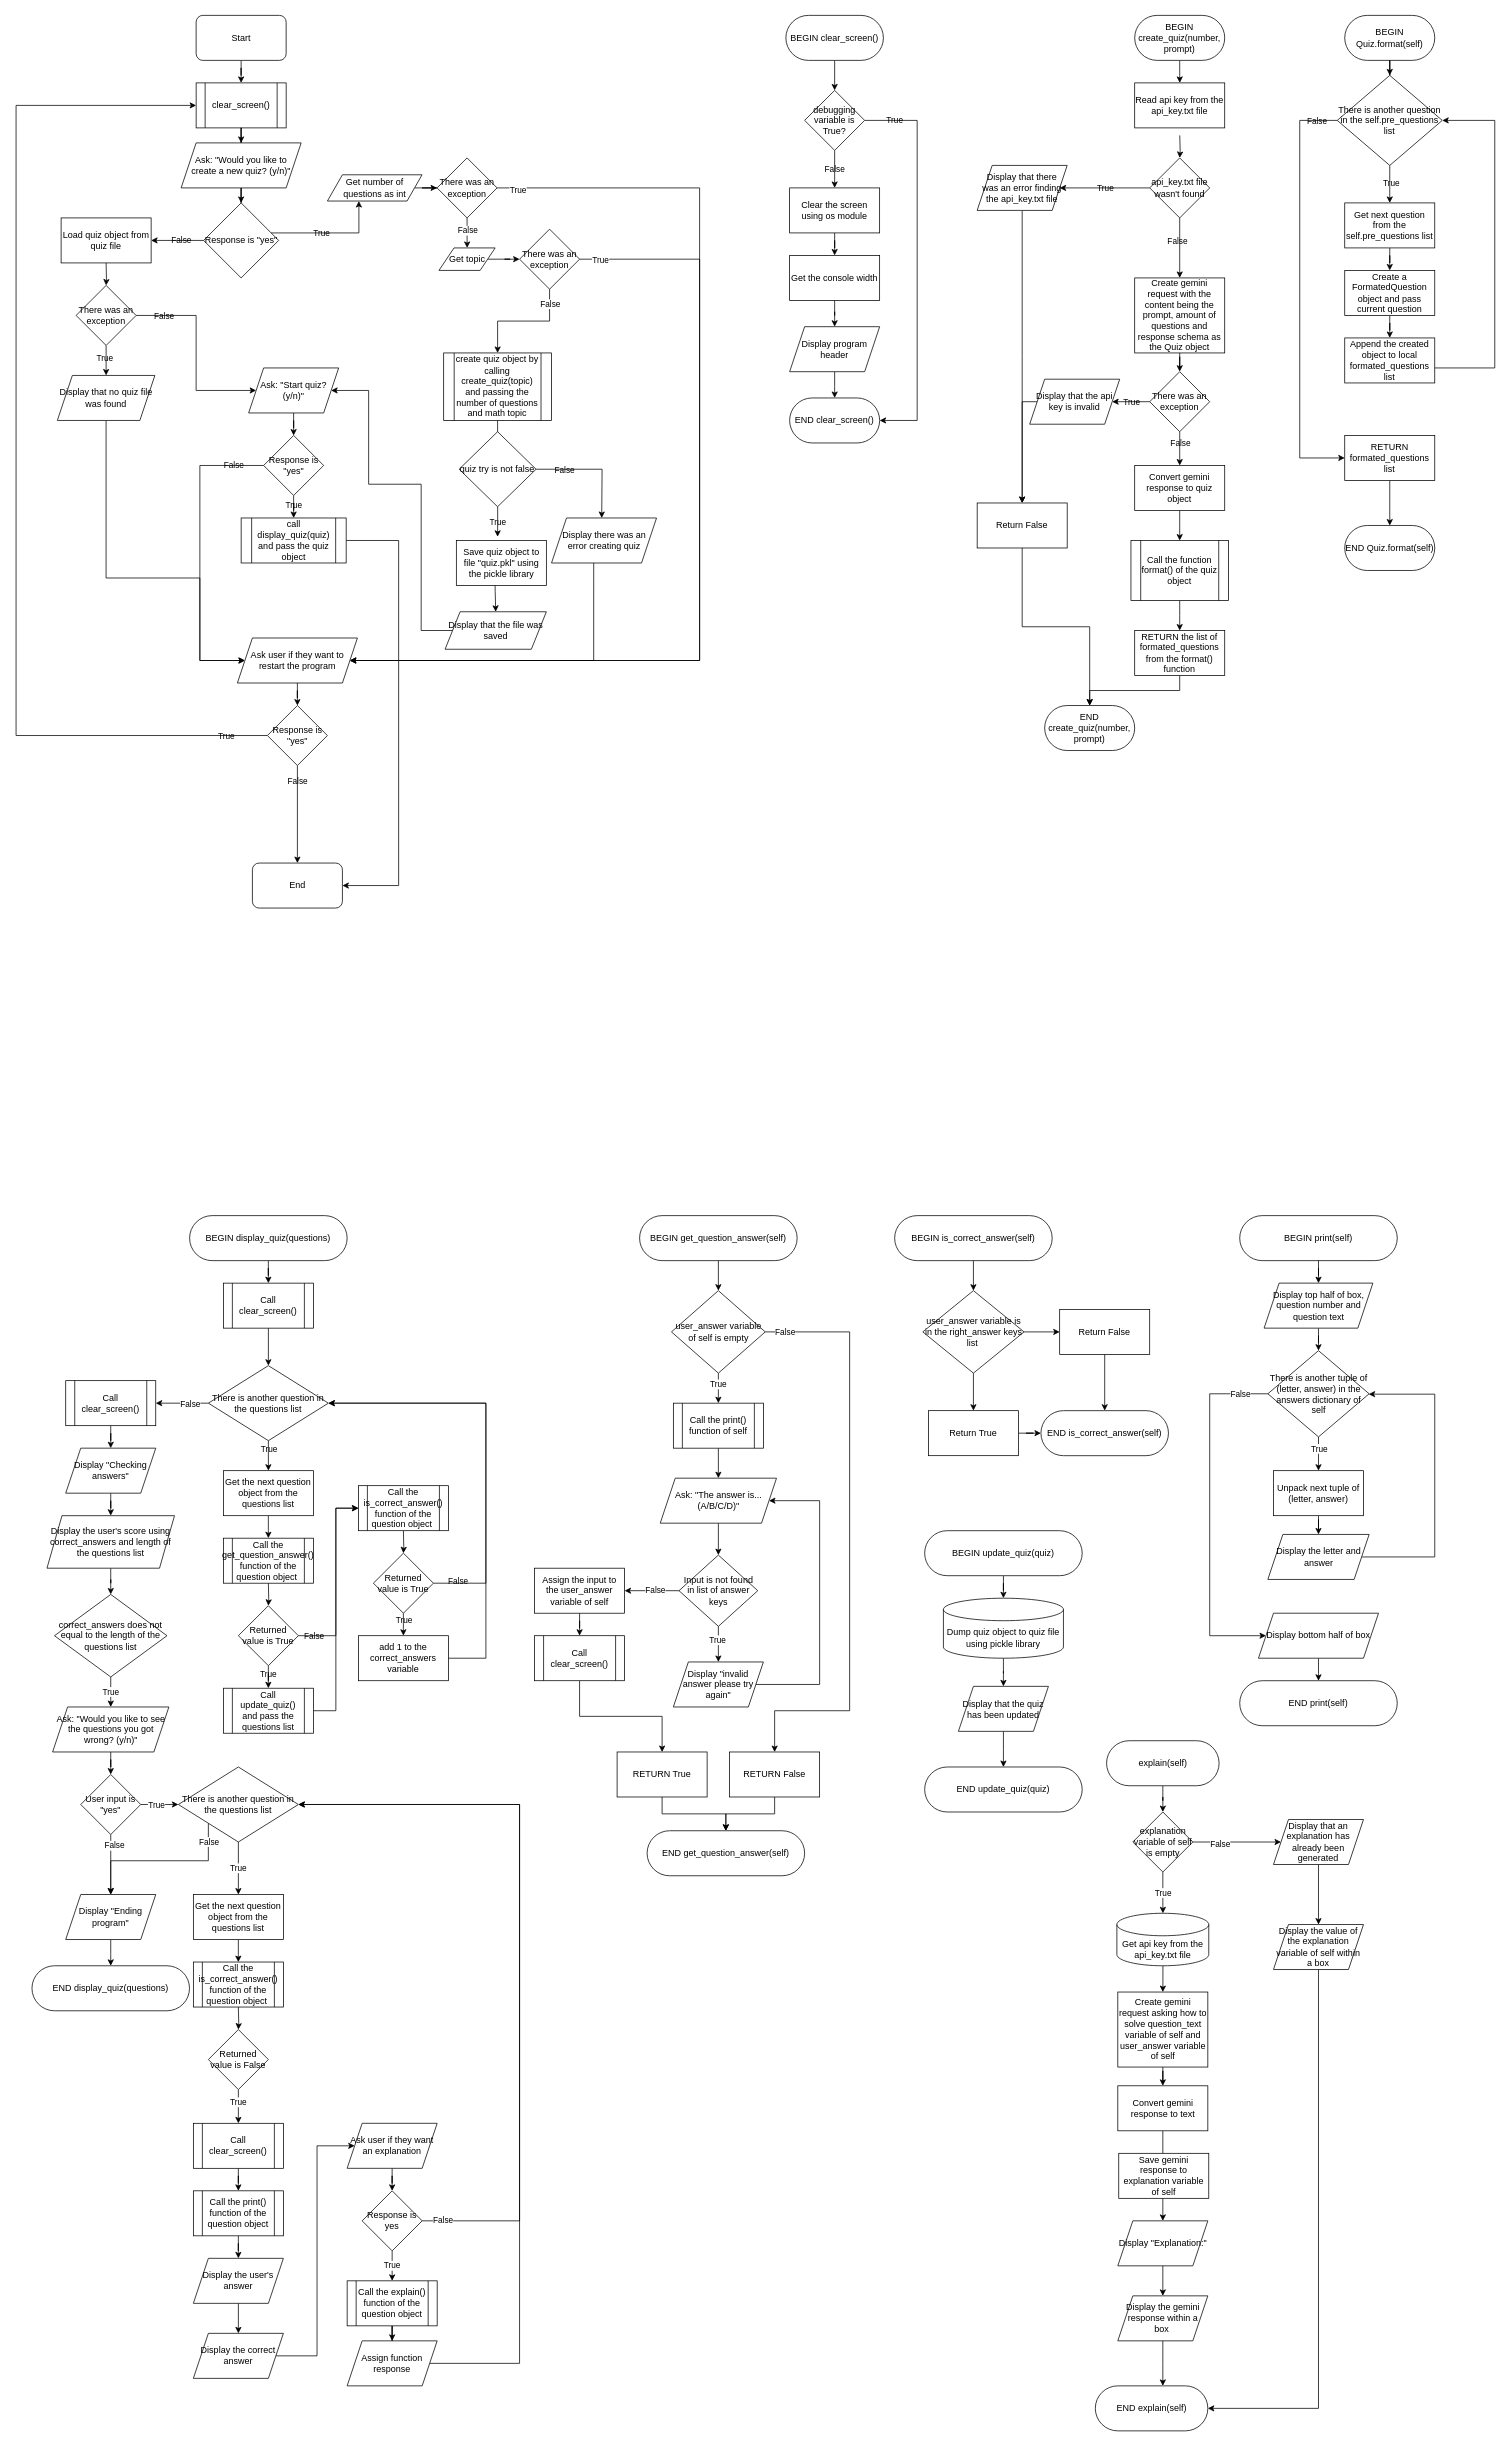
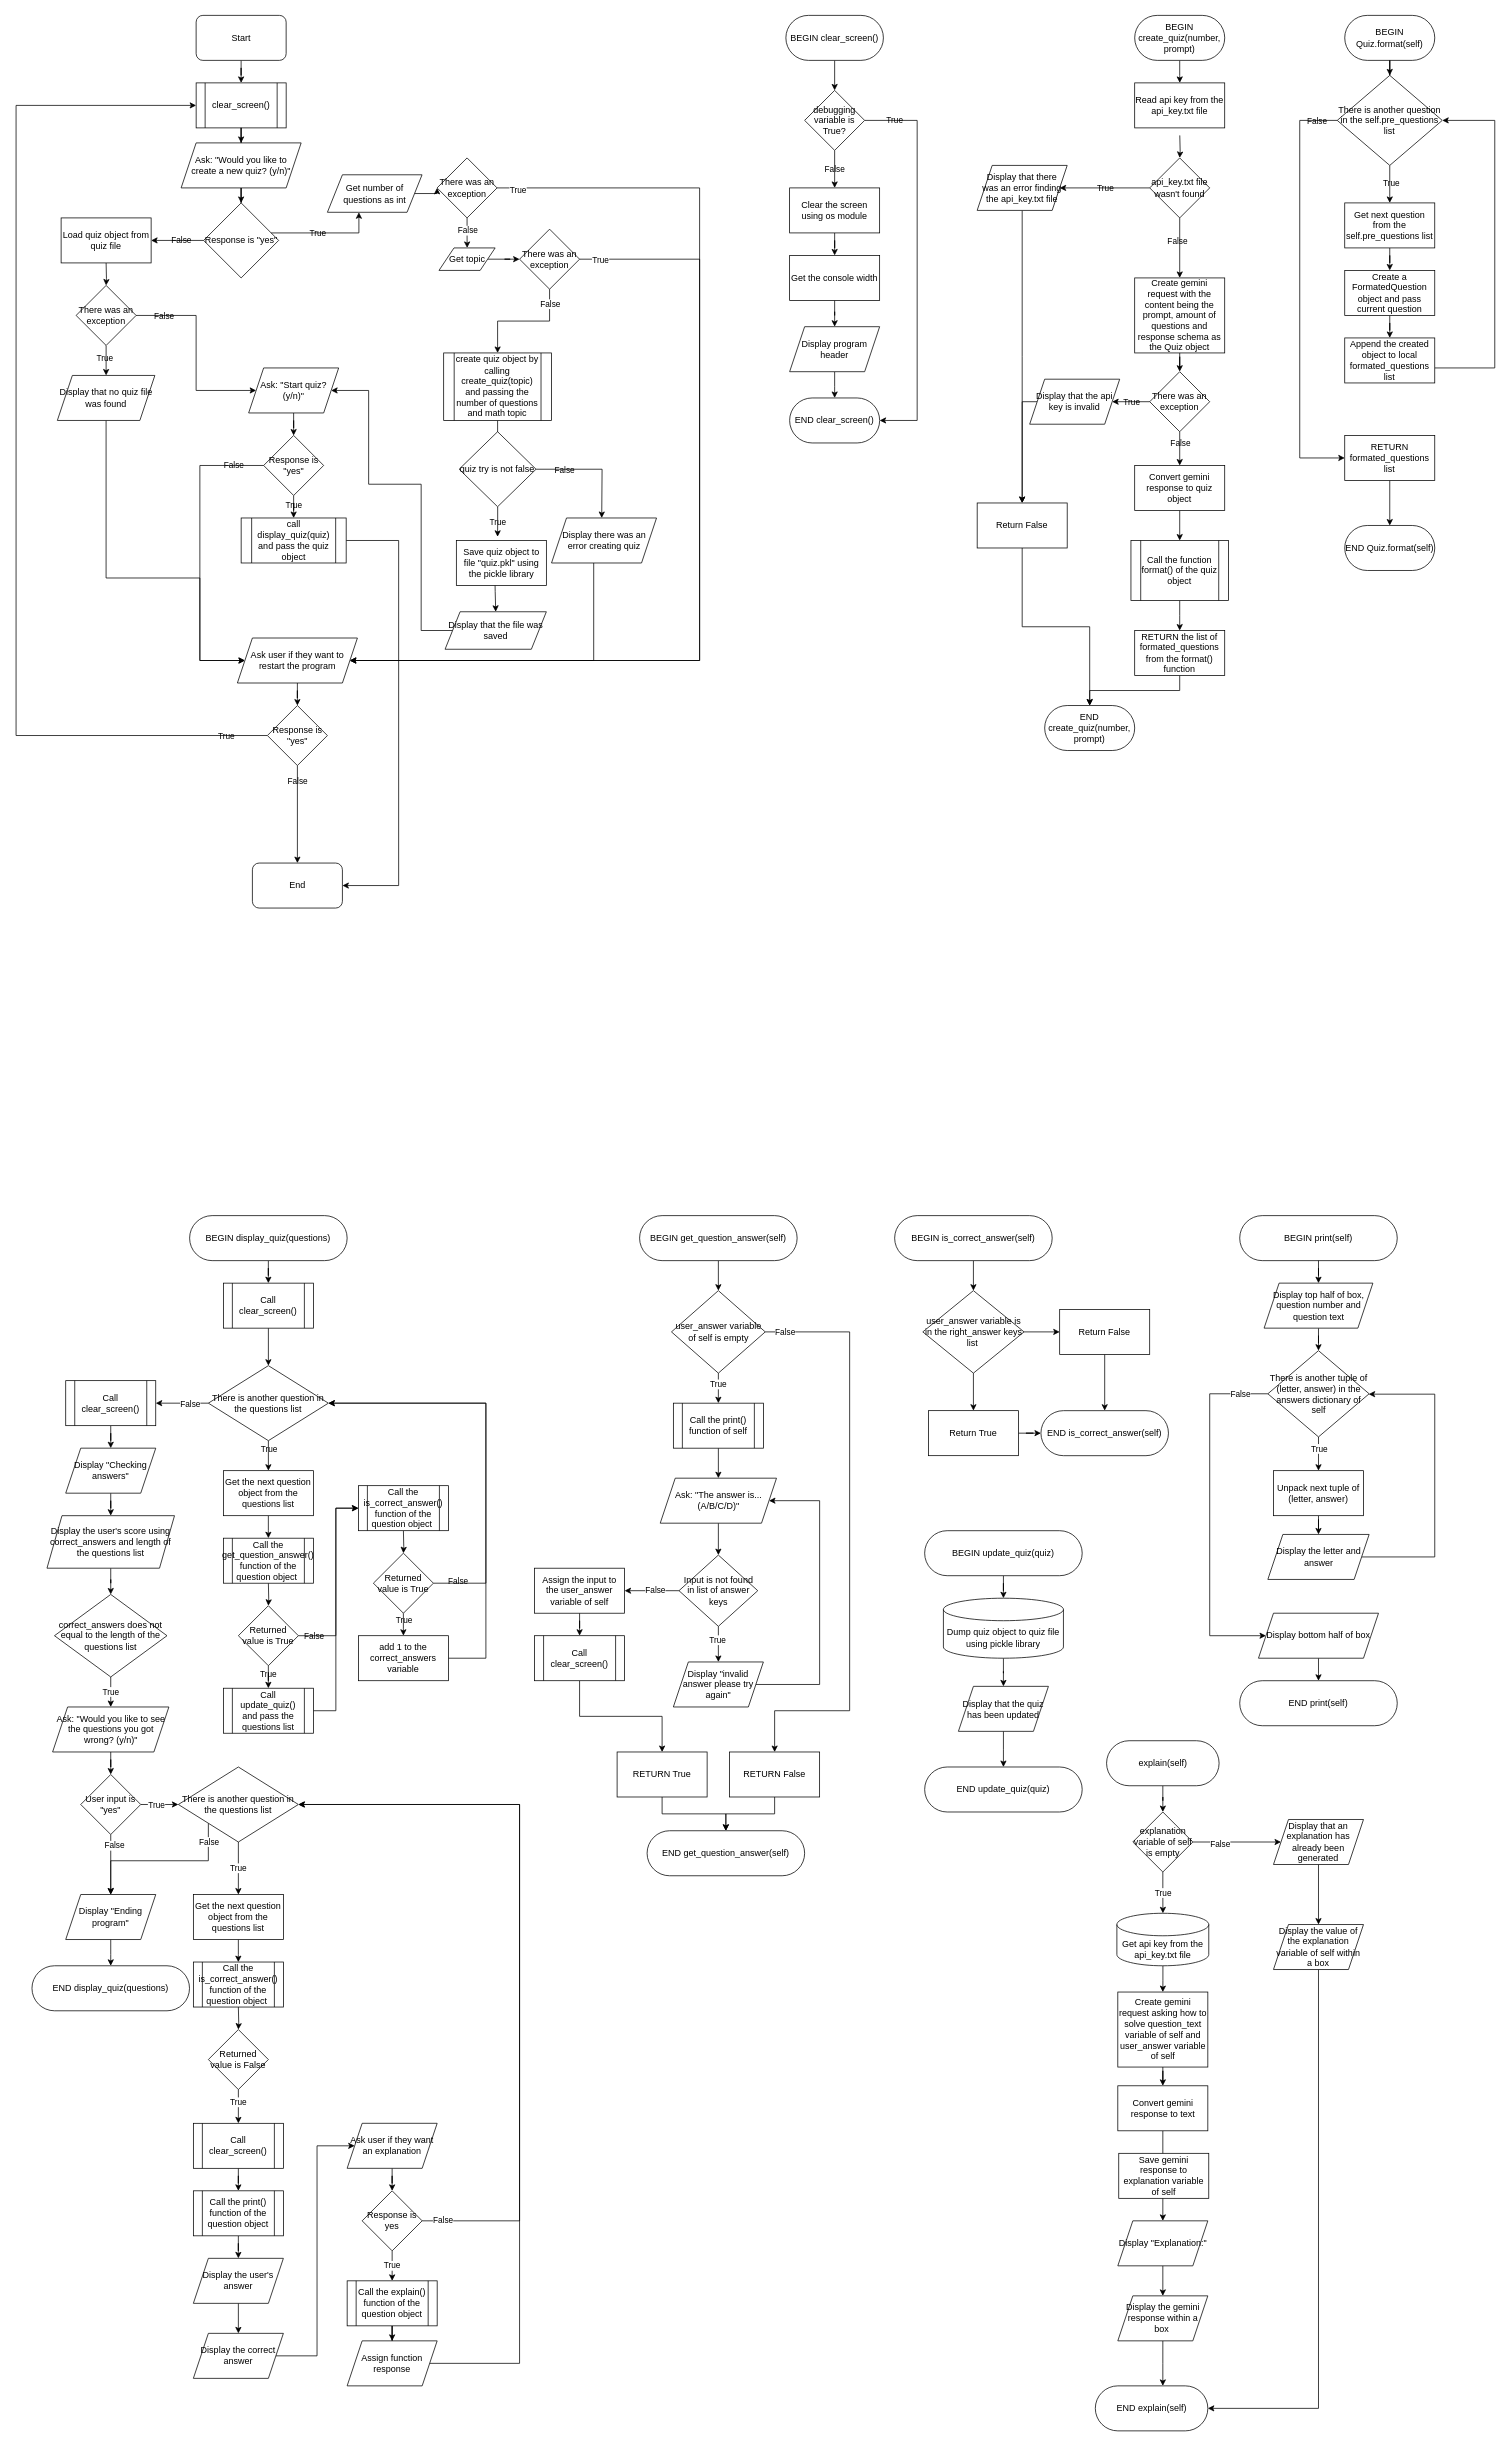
node "Get number of questions as int": size 95x26 -> 95x38
